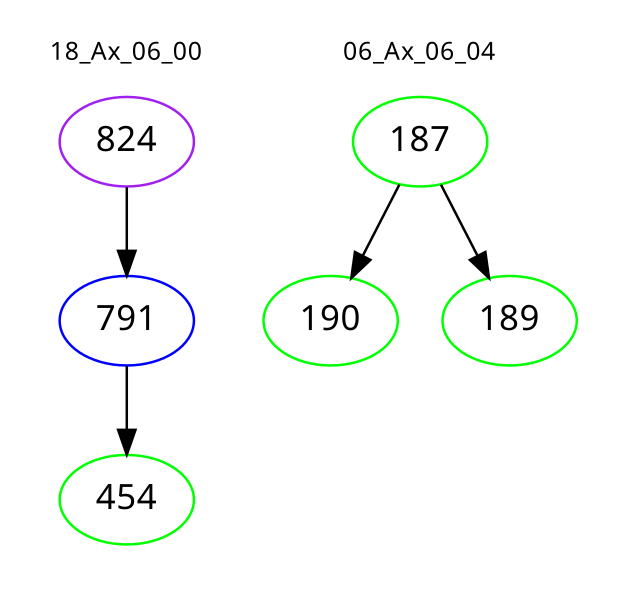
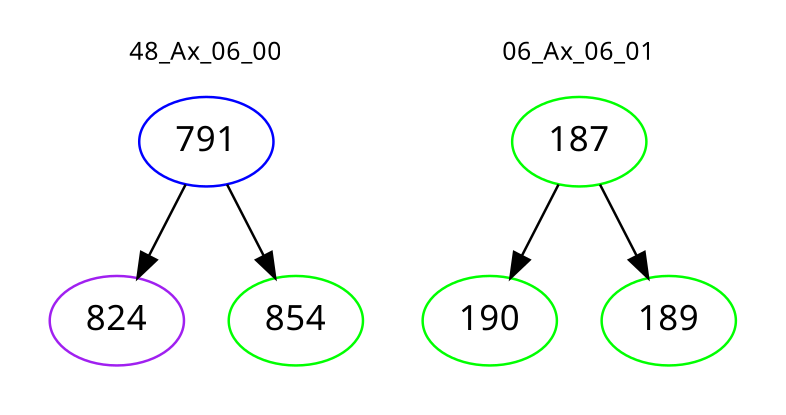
cluster "18_Ax_06_00": label "18_Ax_06_00" -> "48_Ax_06_00"
cluster "06_Ax_06_04": label "06_Ax_06_04" -> "06_Ax_06_01"
edge "824" -> "791": reversed
node "454": label "454" -> "854"
